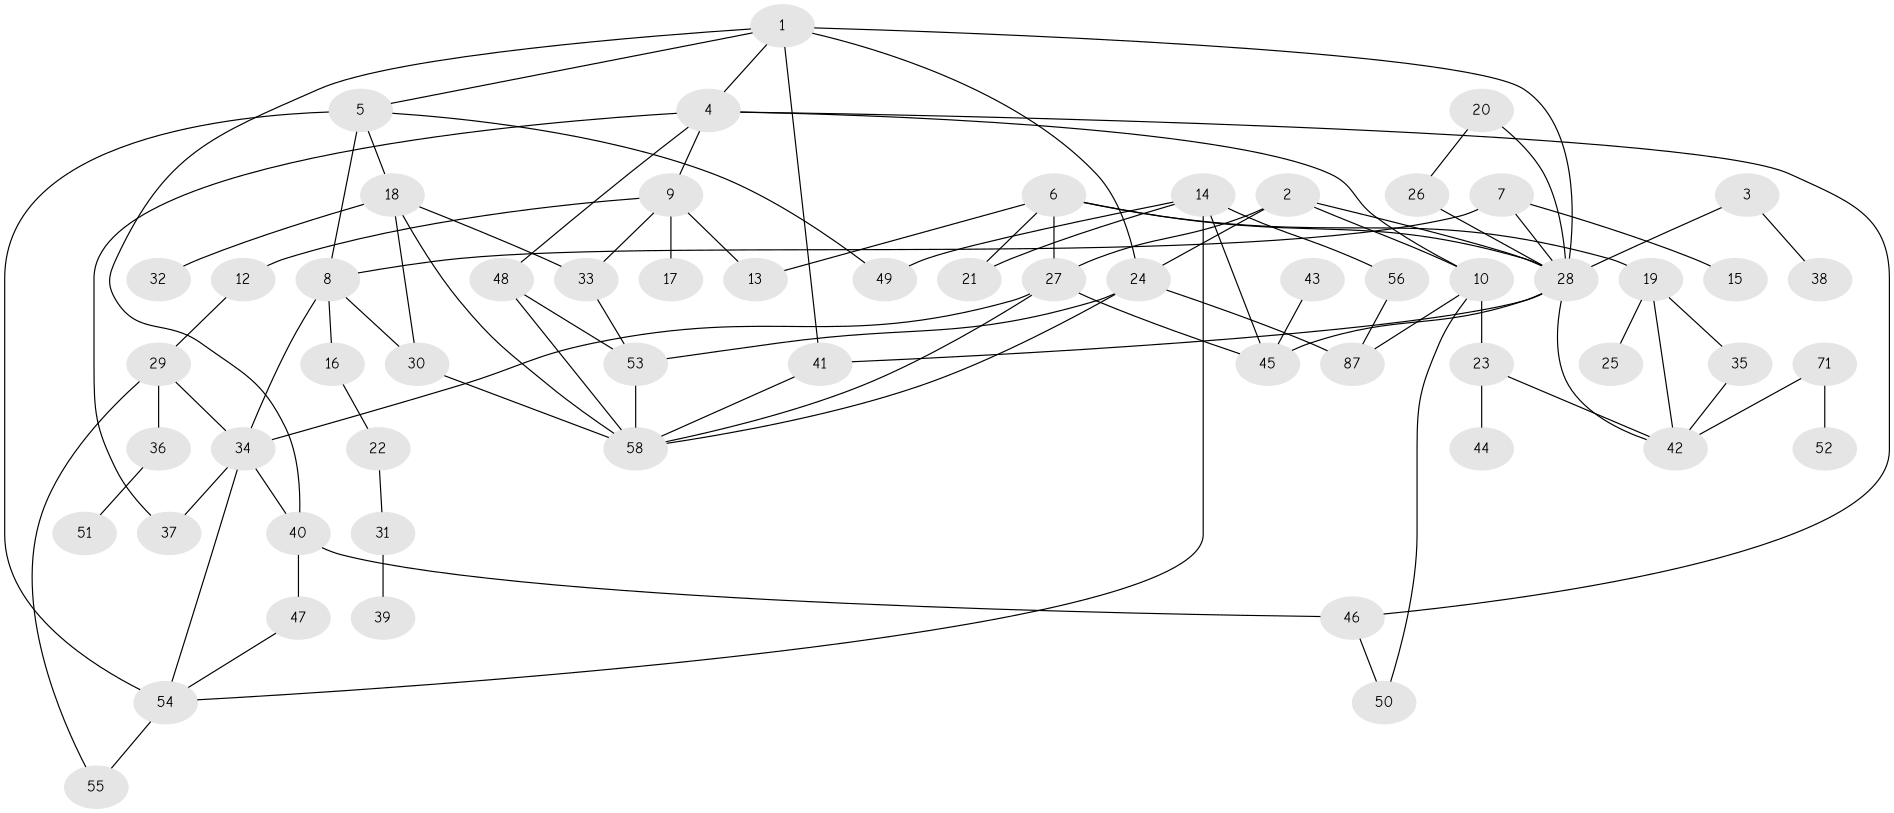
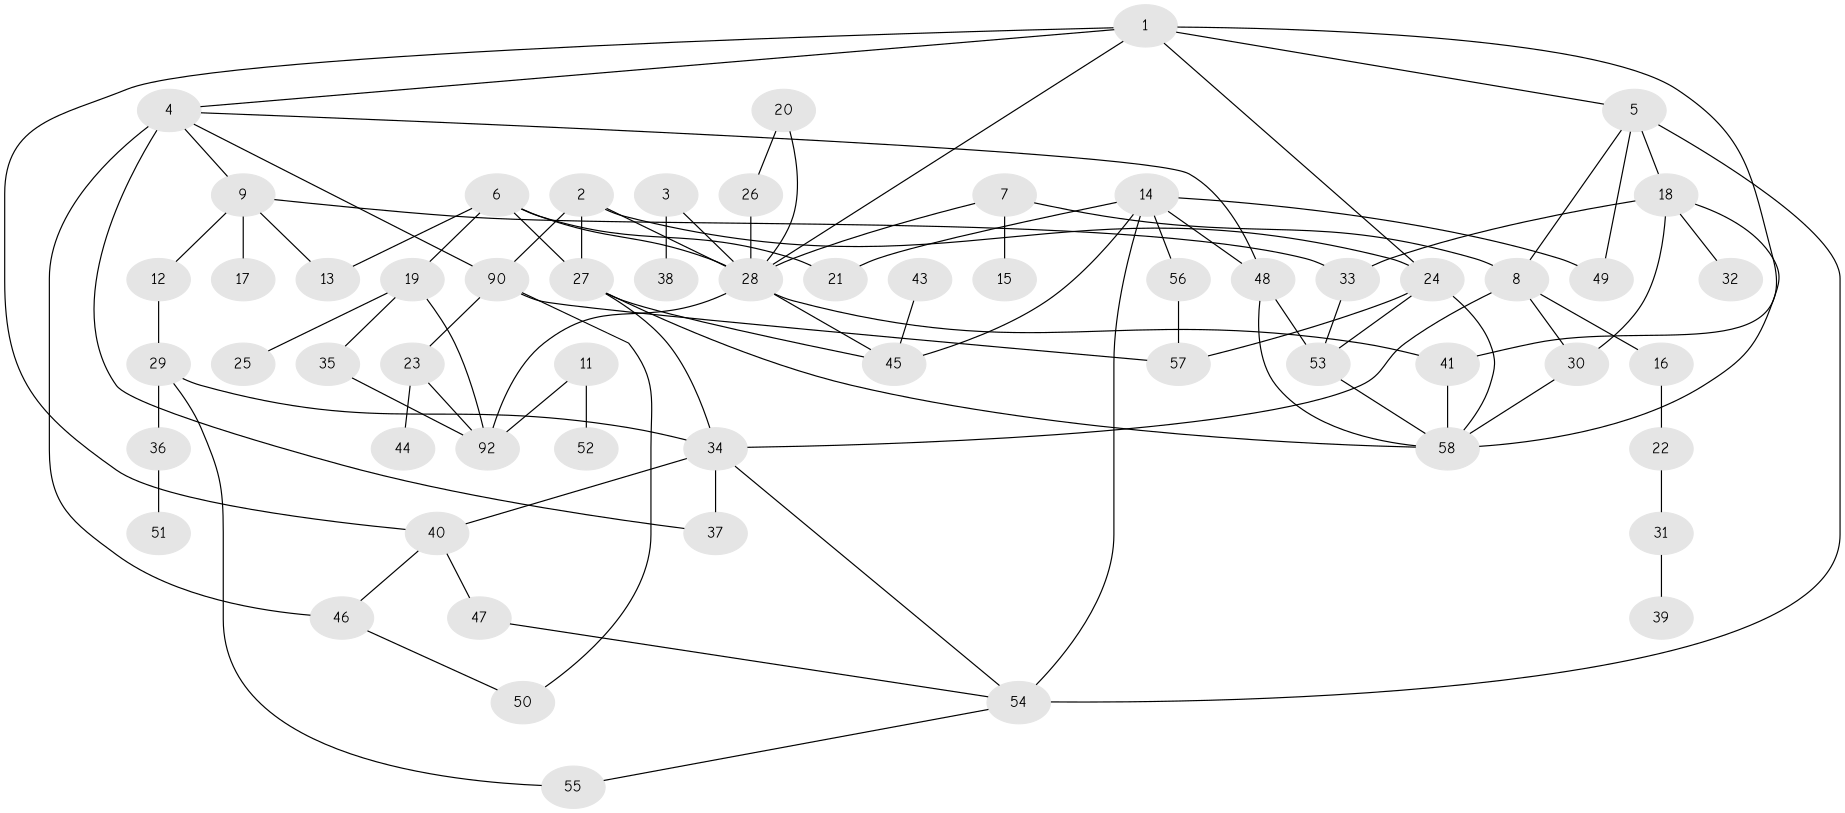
edge "14" -- "48": added
node "10": label "10" -> "90"
node "87": label "87" -> "57"
node "71": label "71" -> "11"
node "42": label "42" -> "92"
